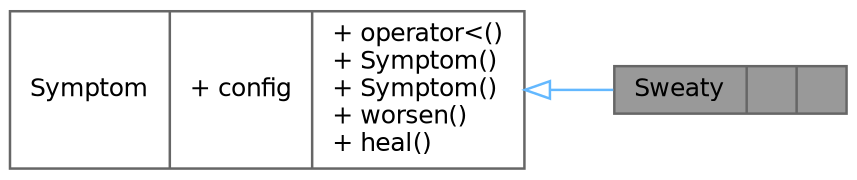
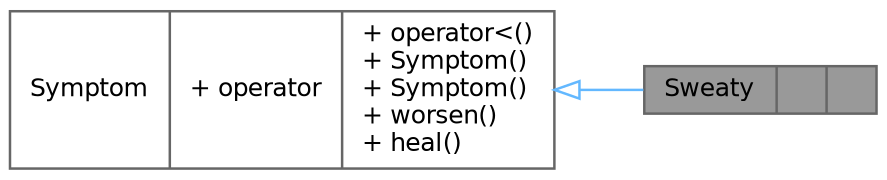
node "Symptom": text "+ config" -> "+ operator"
